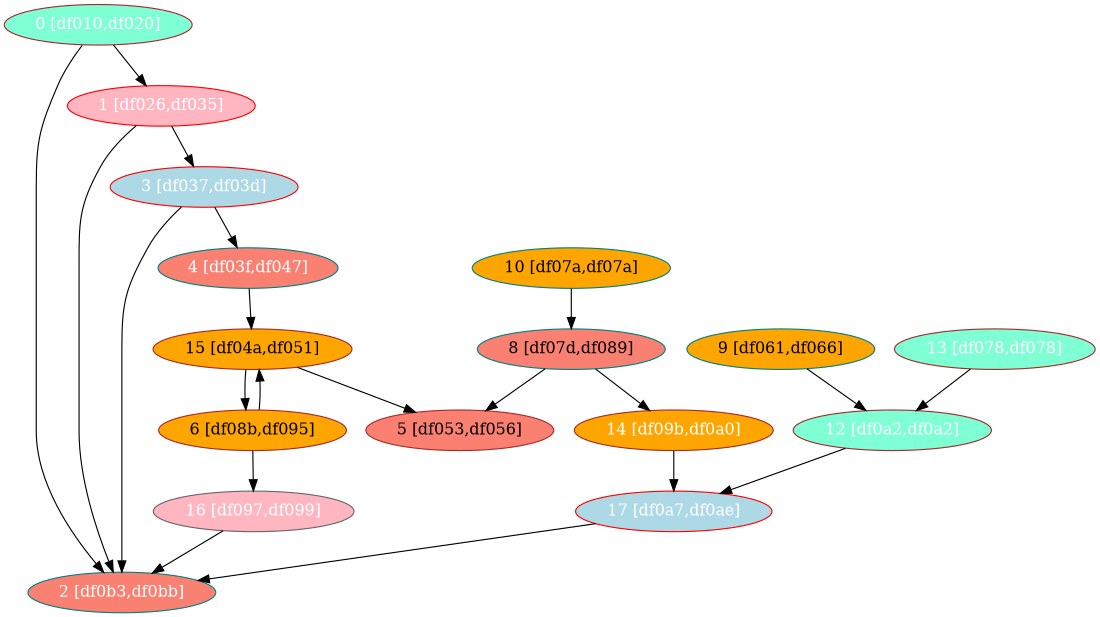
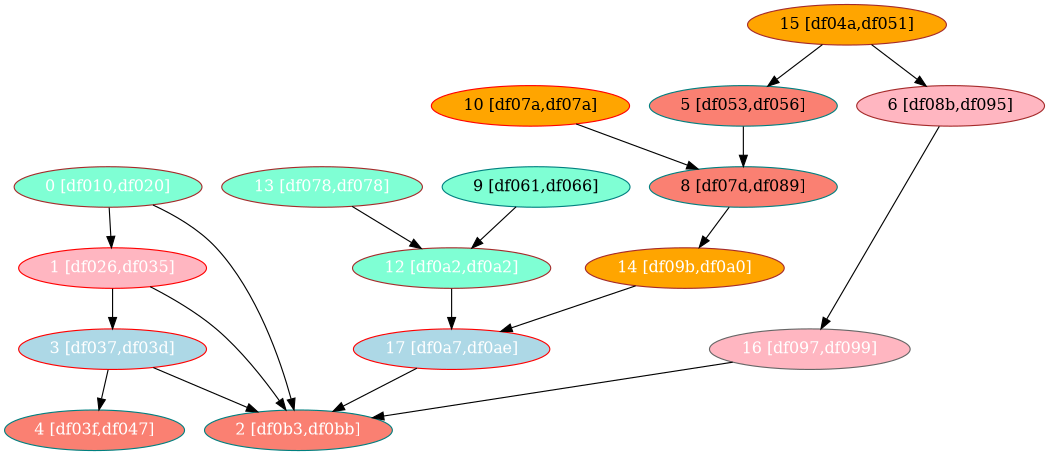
node "10 [df07a,df07a]": color teal -> red
edge "4 [df03f,df047]" -> "15 [df04a,df051]": removed
node "9 [df061,df066]": fillcolor orange -> aquamarine
edge "8 [df07d,df089]" -> "5 [df053,df056]": reversed
edge "6 [df08b,df095]" -> "15 [df04a,df051]": removed
node "6 [df08b,df095]": fillcolor orange -> lightpink
node "5 [df053,df056]": color brown -> teal
